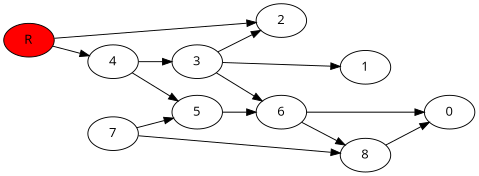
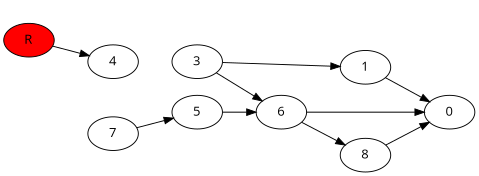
node "2": removed
edge "4" -> "3": removed
edge "4" -> "5": removed
edge "1" -> "0": added
edge "7" -> "8": removed
